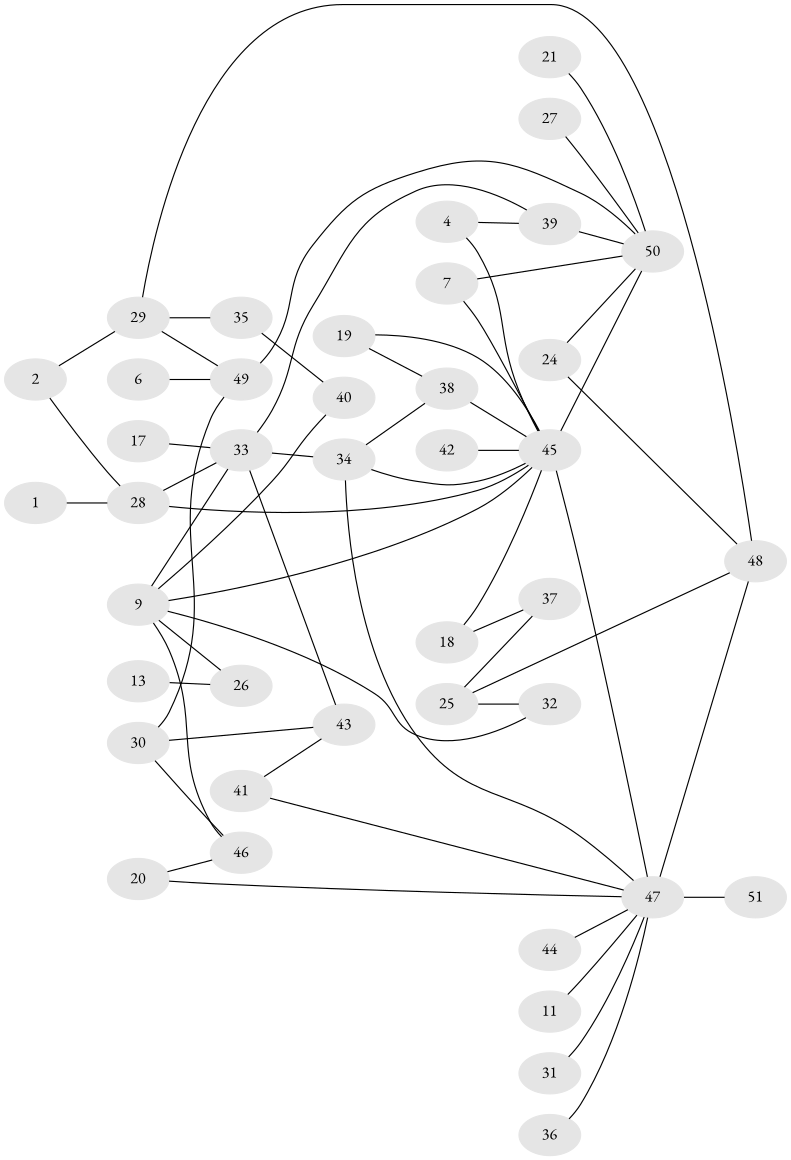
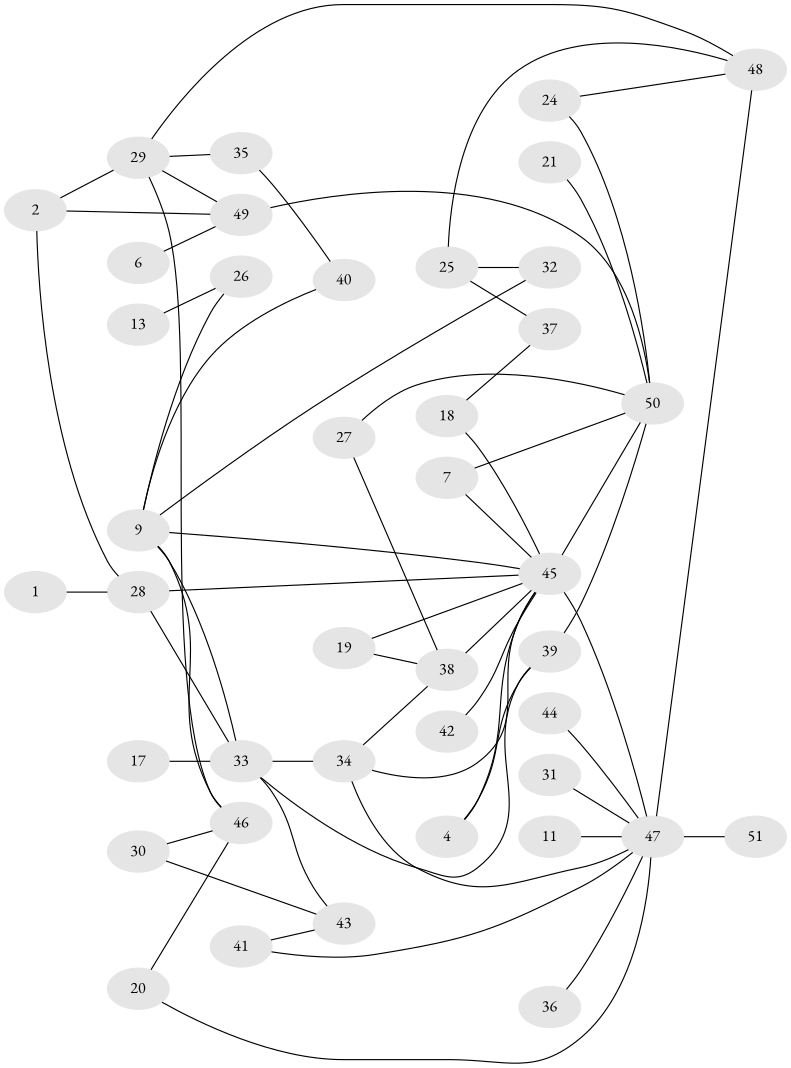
edge "29" -- "46": added
edge "27" -- "38": added
edge "49" -- "30": now "49" -- "2"
